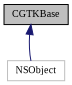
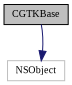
edge "NSObject" -> "CGTKBase": reversed
